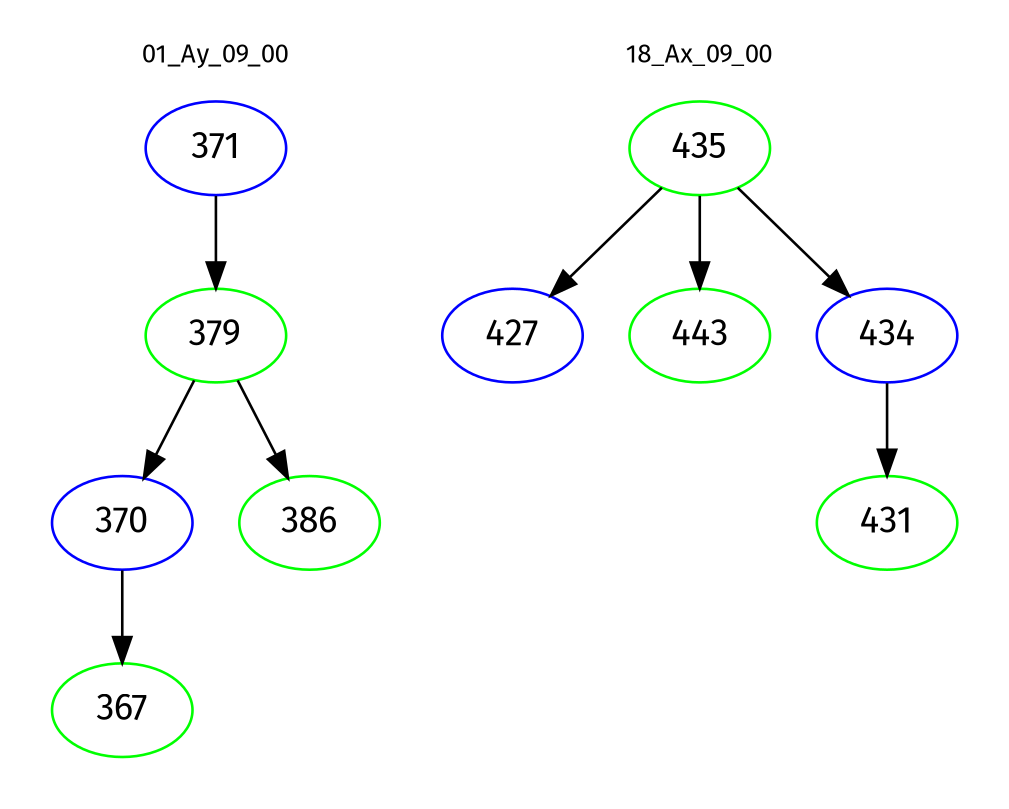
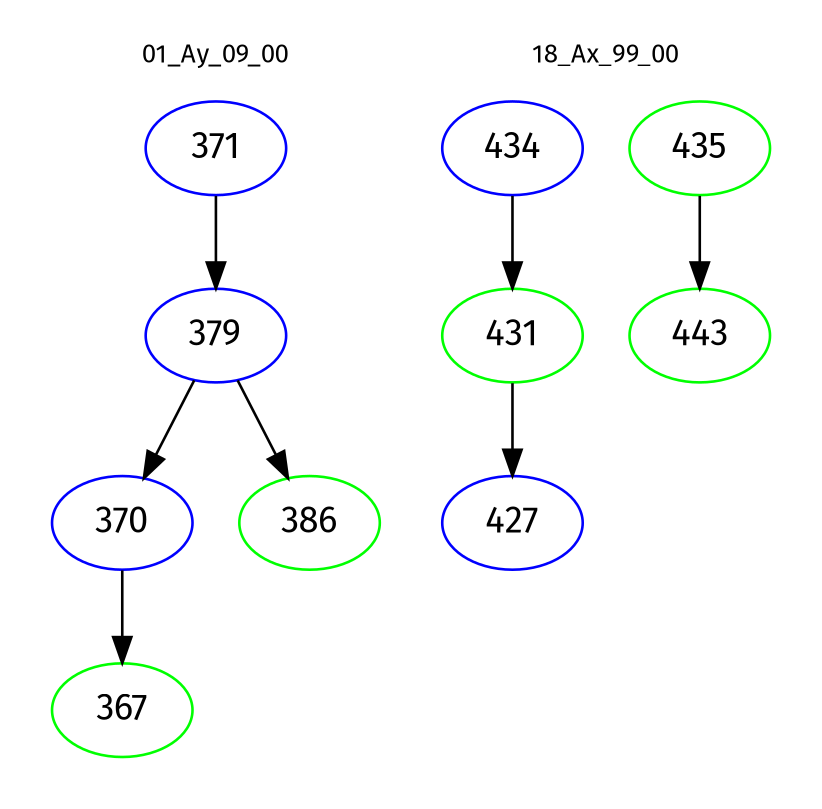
cluster "18_Ax_09_00": label "18_Ax_09_00" -> "18_Ax_99_00"
edge "435" -> "427": now "431" -> "427"
edge "435" -> "434": removed
node "379": color green -> blue
